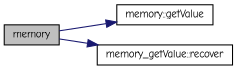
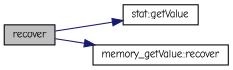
node "memory::getValue": label "memory::getValue" -> "stat::getValue"
node "memory": label "memory" -> "recover"
